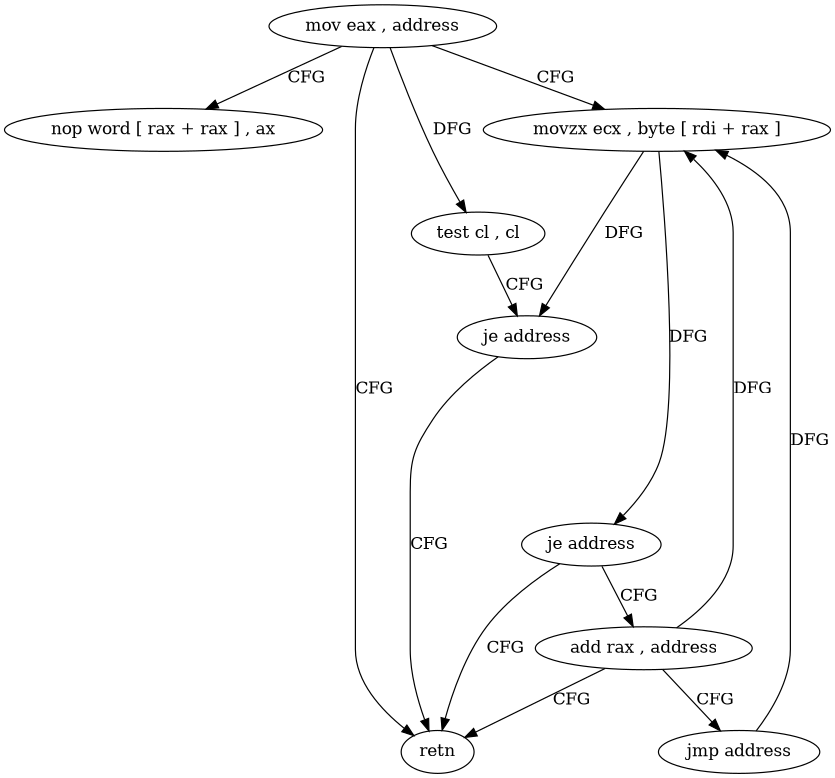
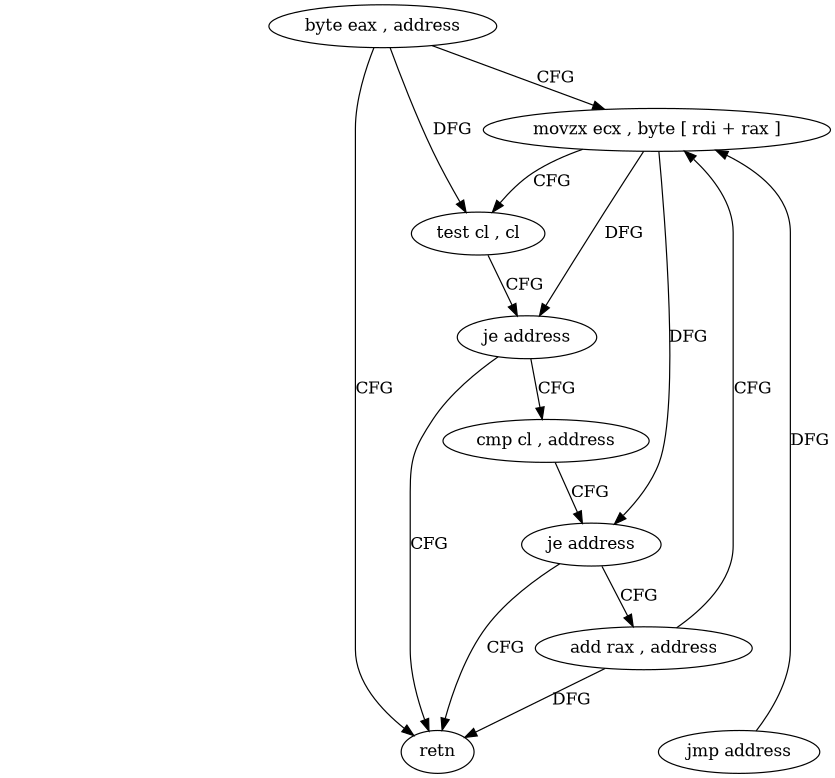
node "mov eax , address": label "mov eax , address" -> "byte eax , address"
node "nop word [ rax + rax ] , ax": removed
edge "movzx ecx , byte [ rdi + rax ]" -> "test cl , cl": added, label "CFG"
edge "add rax , address" -> "movzx ecx , byte [ rdi + rax ]": label "DFG" -> "CFG"
node "cmp cl , address": added
edge "add rax , address" -> "jmp address": removed, label "CFG"
edge "add rax , address" -> "retn": label "CFG" -> "DFG"
